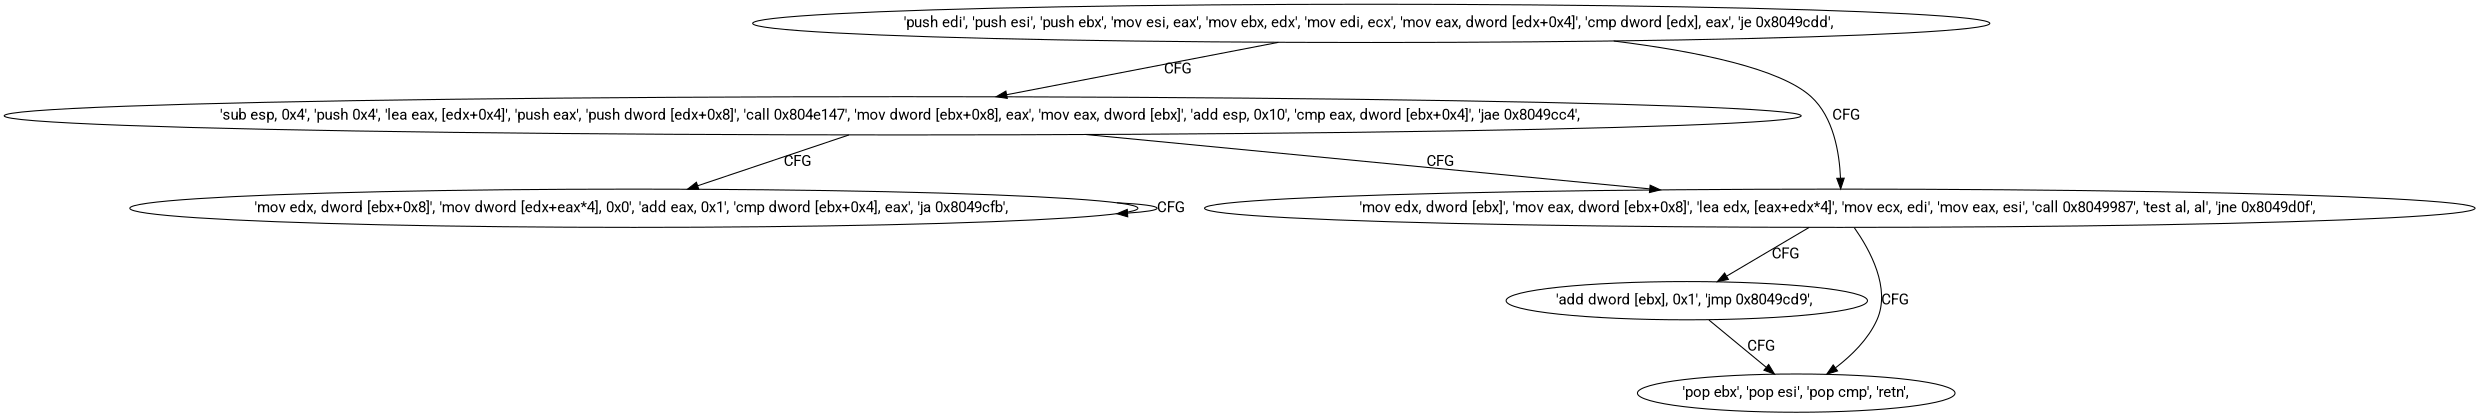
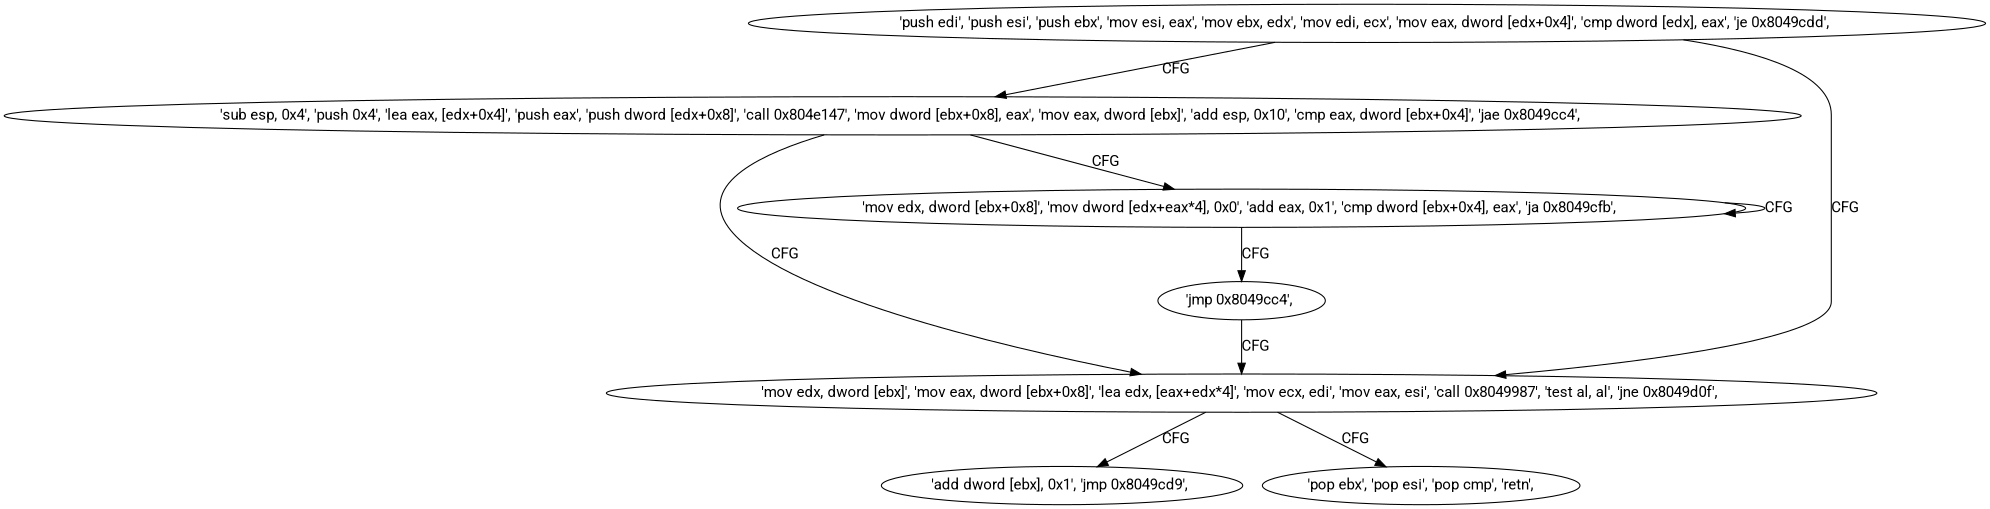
node "'jmp 0x8049cc4',": added
edge "'add dword [ebx], 0x1', 'jmp 0x8049cd9'," -> "'pop ebx', 'pop esi', 'pop cmp', 'retn',": removed, label "CFG"
